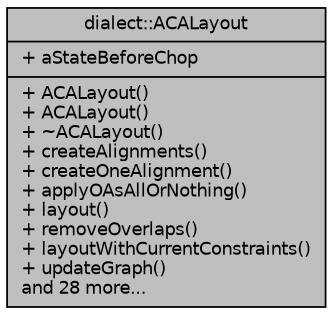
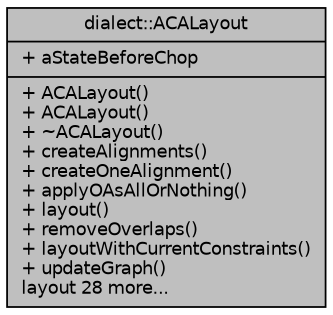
node "dialect::ACALayout": text "and 28 more..." -> "layout 28 more..."
